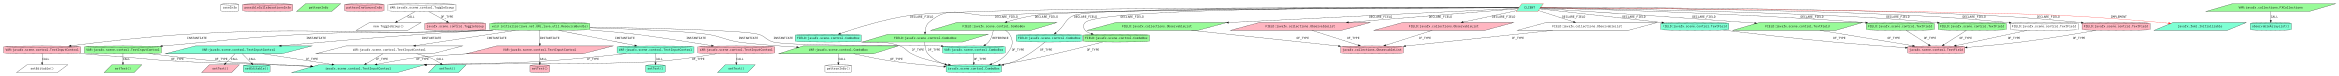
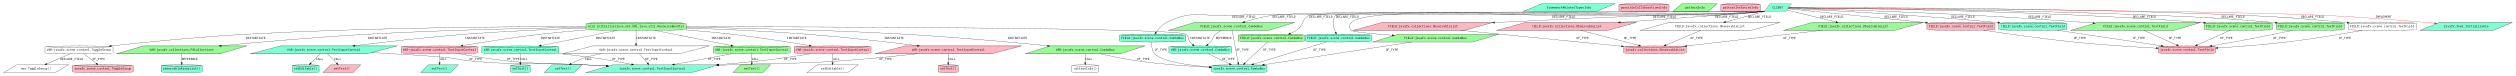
node "baseInfo": removed
node "frameworkRelatedTypesInfo": added
edge "VAR:javafx.scene.control.ToggleGroup" -> "new ToggleGroup()": label "CALL" -> "DECLARE_FIELD"
edge "VAR:javafx.collections.FXCollections" -> "observableArrayList()": label "CALL" -> "REFERENCE"
edge "void initialize(java.net.URL,java.util.ResourceBundle)" -> "VAR:javafx.scene.control.ToggleGroup": added, label "INSTANTIATE"
edge "void initialize(java.net.URL,java.util.ResourceBundle)" -> "VAR:javafx.collections.FXCollections": added, label "INSTANTIATE"
